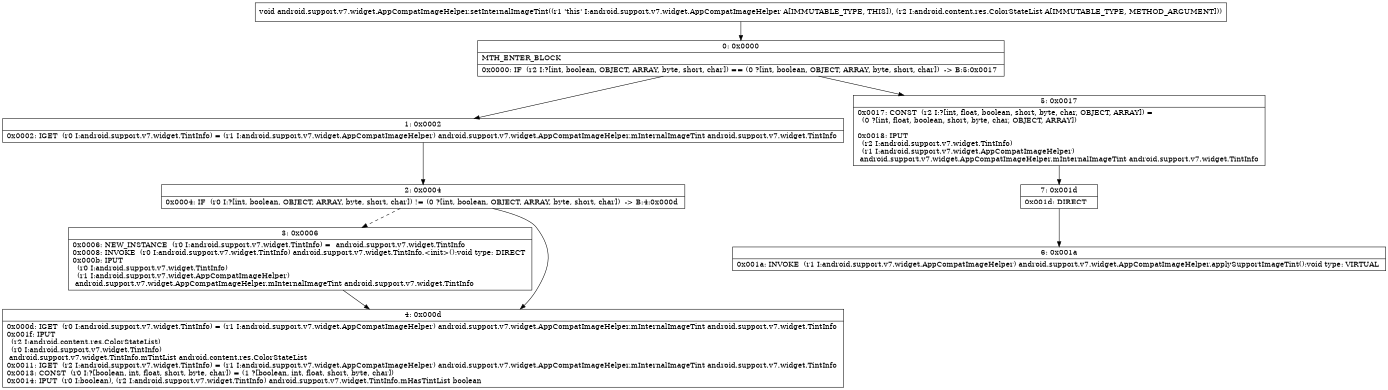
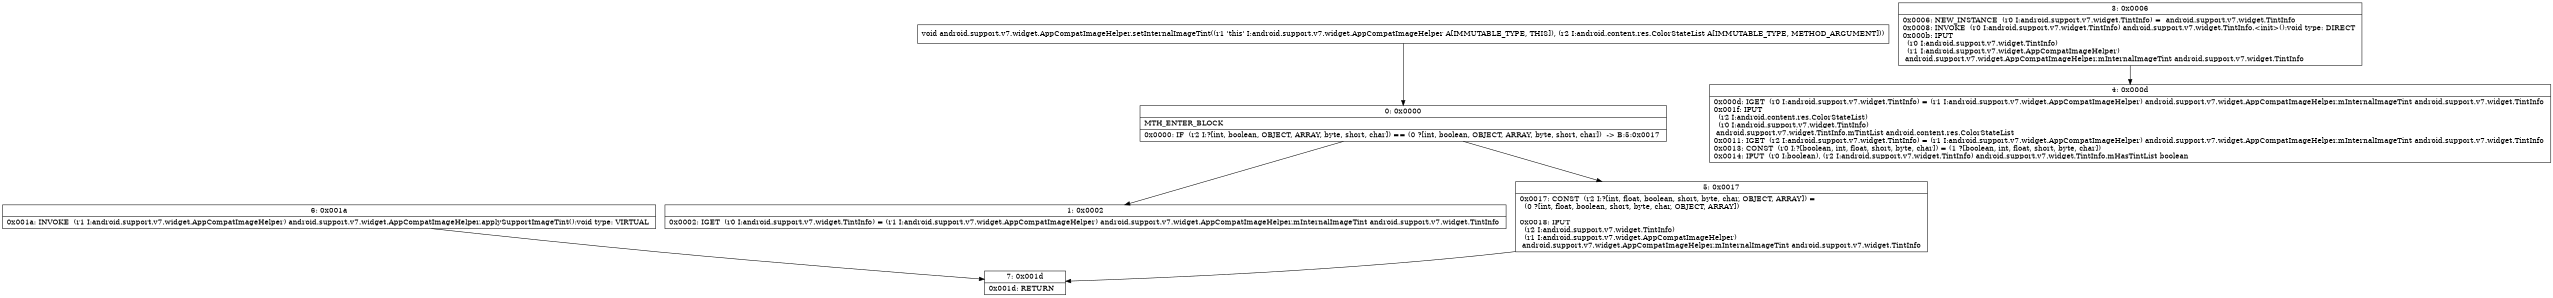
node "2: 0x0004": removed
node "7: 0x001d": text "0x001d: DIRECT" -> "0x001d: RETURN"
edge "7: 0x001d" -> "6: 0x001a": reversed
